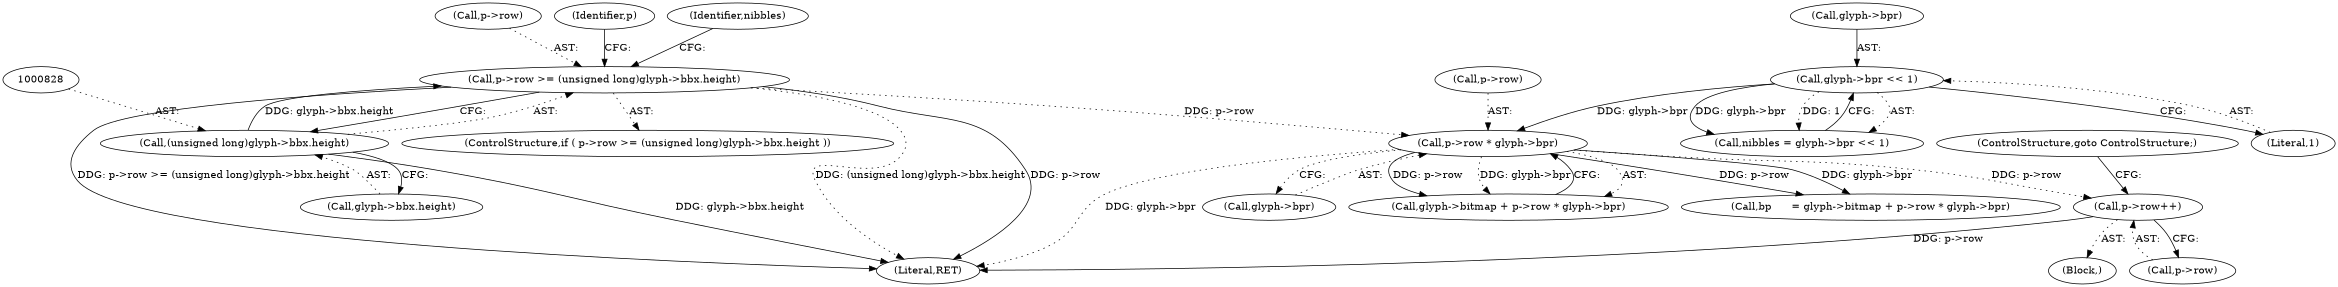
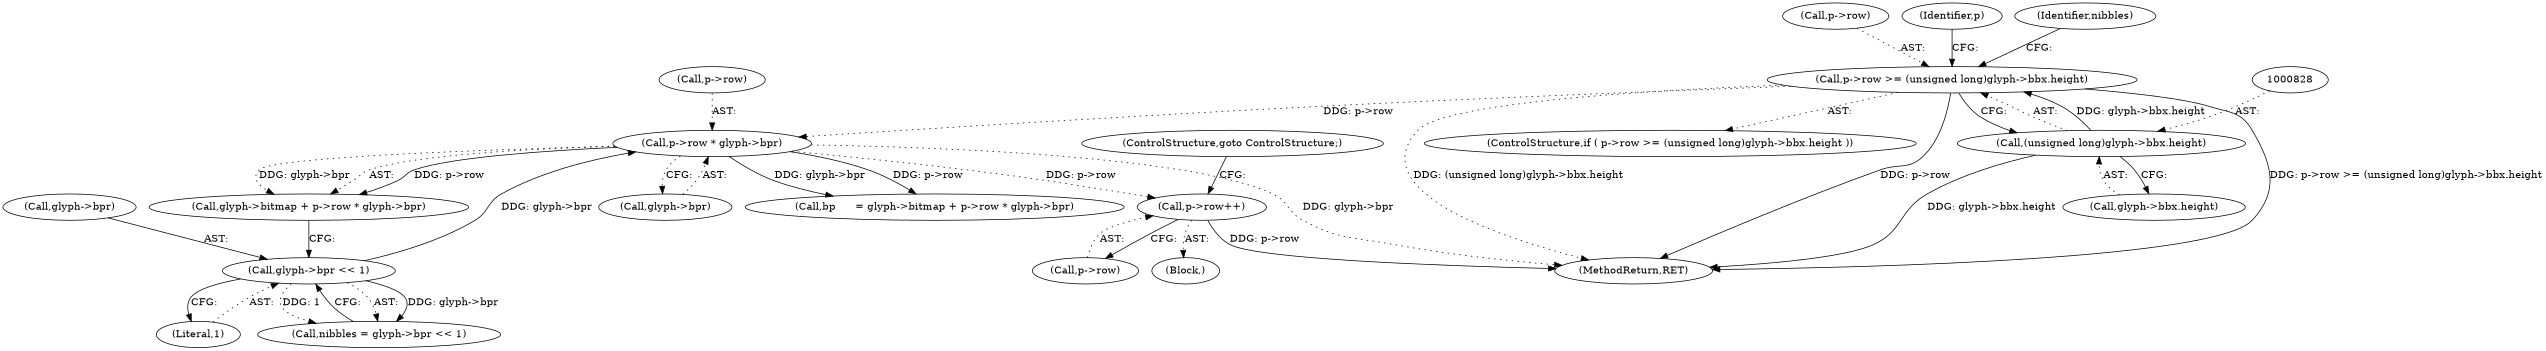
edge "(Call,glyph->bitmap + p->row * glyph->bpr)" -> "(Call,p->row * glyph->bpr)": now "(Call,glyph->bitmap + p->row * glyph->bpr)" -> "(Call,glyph->bpr << 1)"
node "(Literal,RET)": label "(Literal,RET)" -> "(MethodReturn,RET)"
